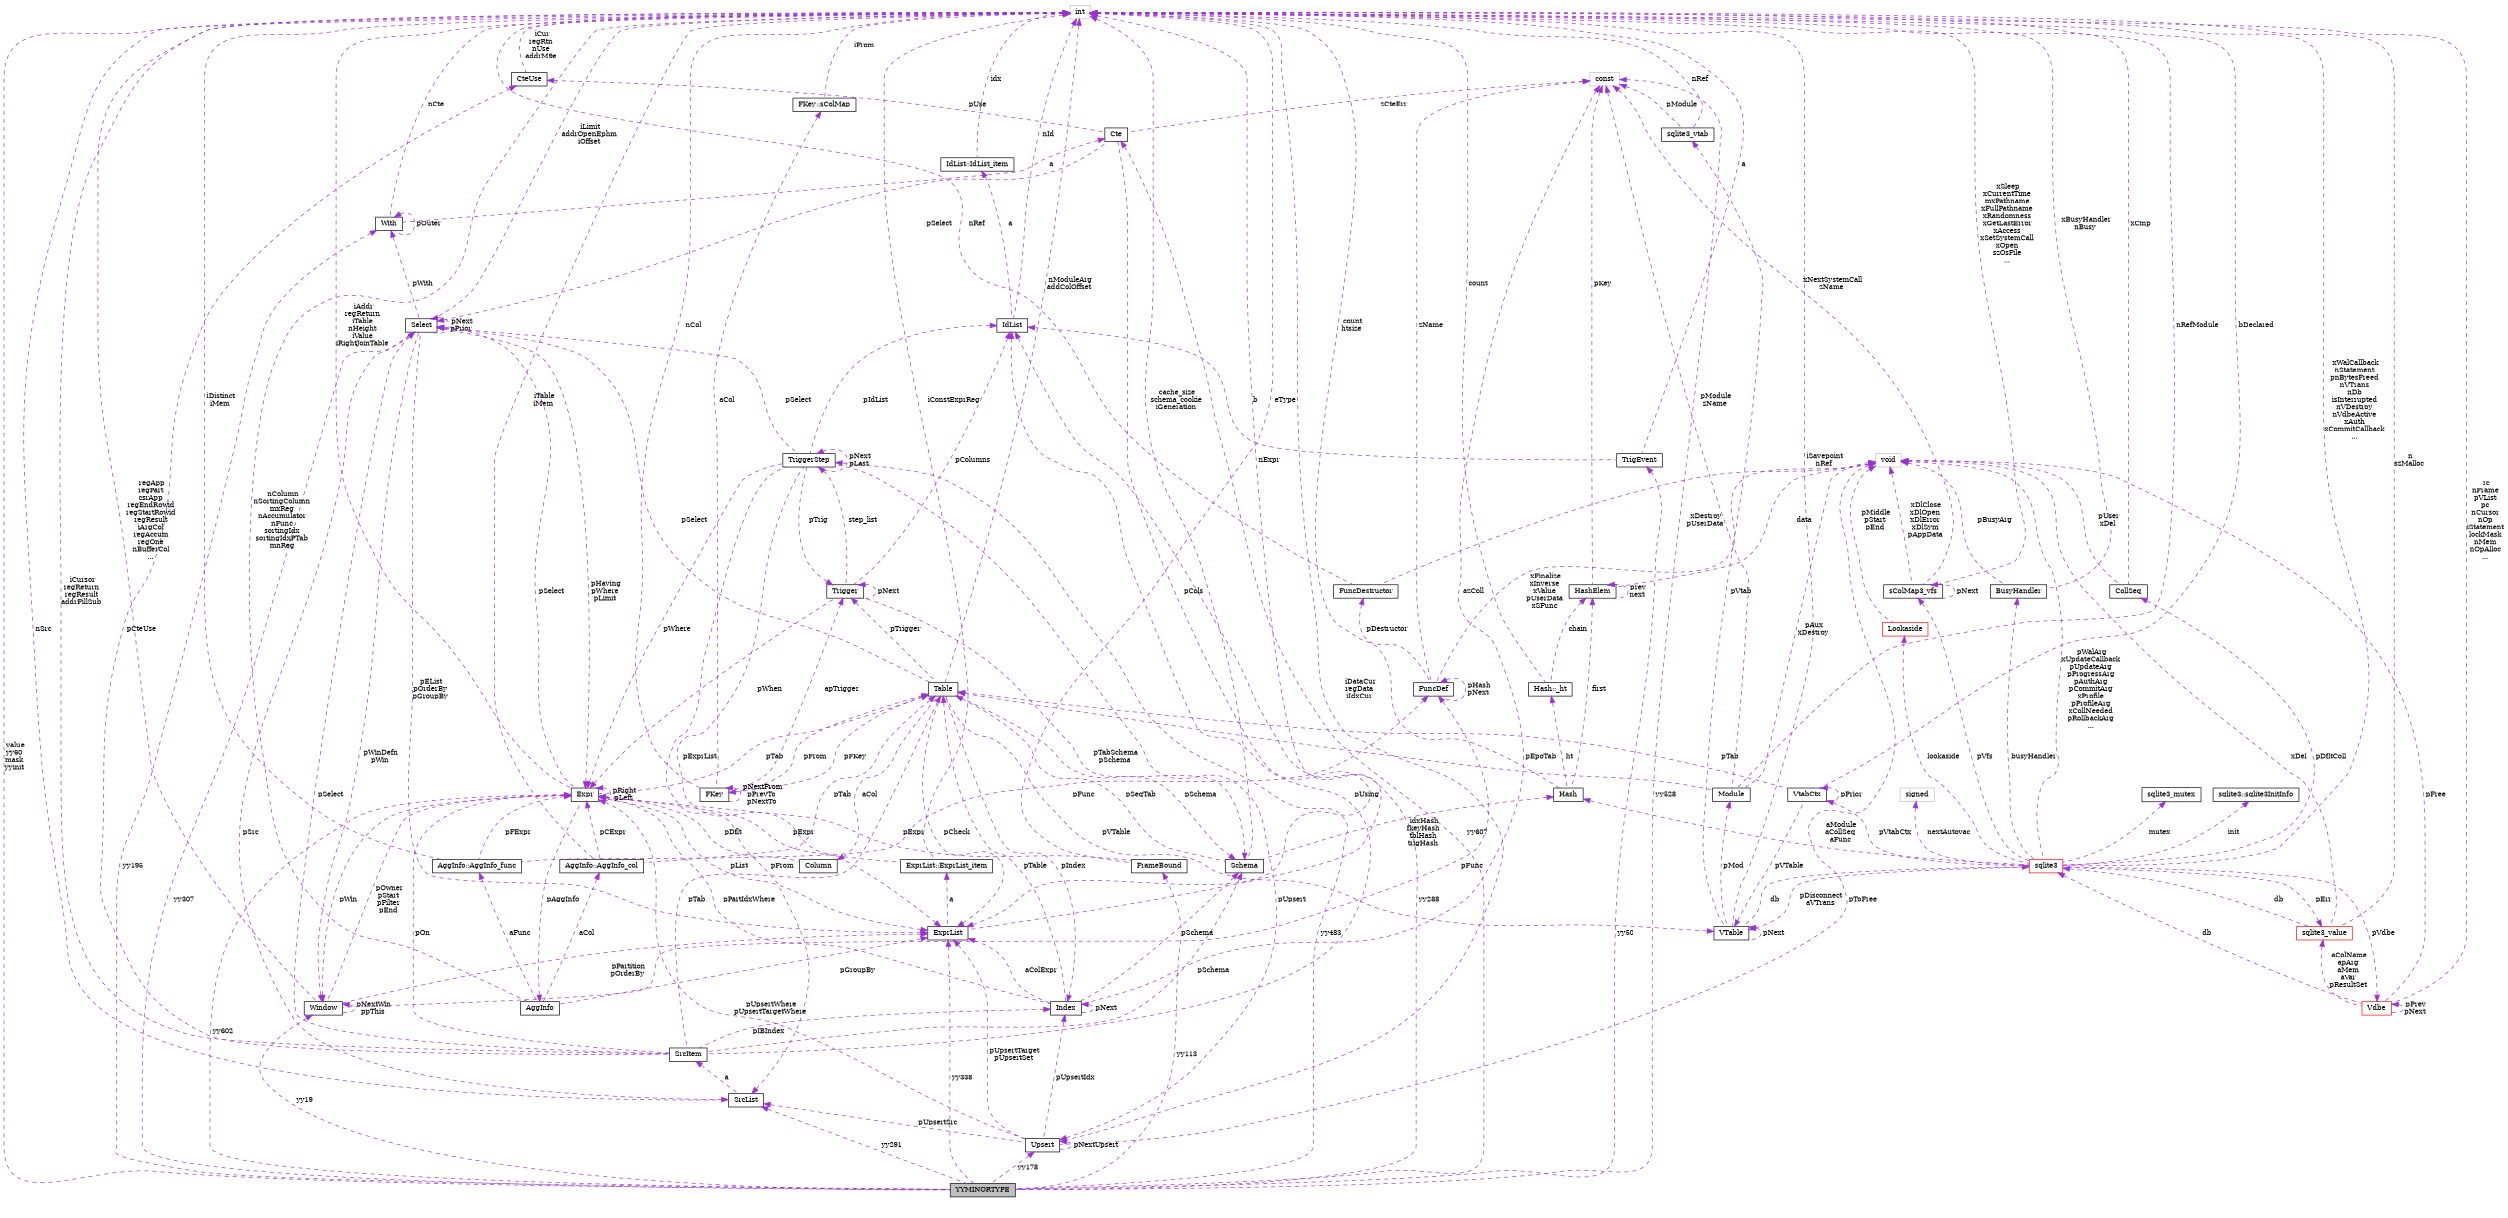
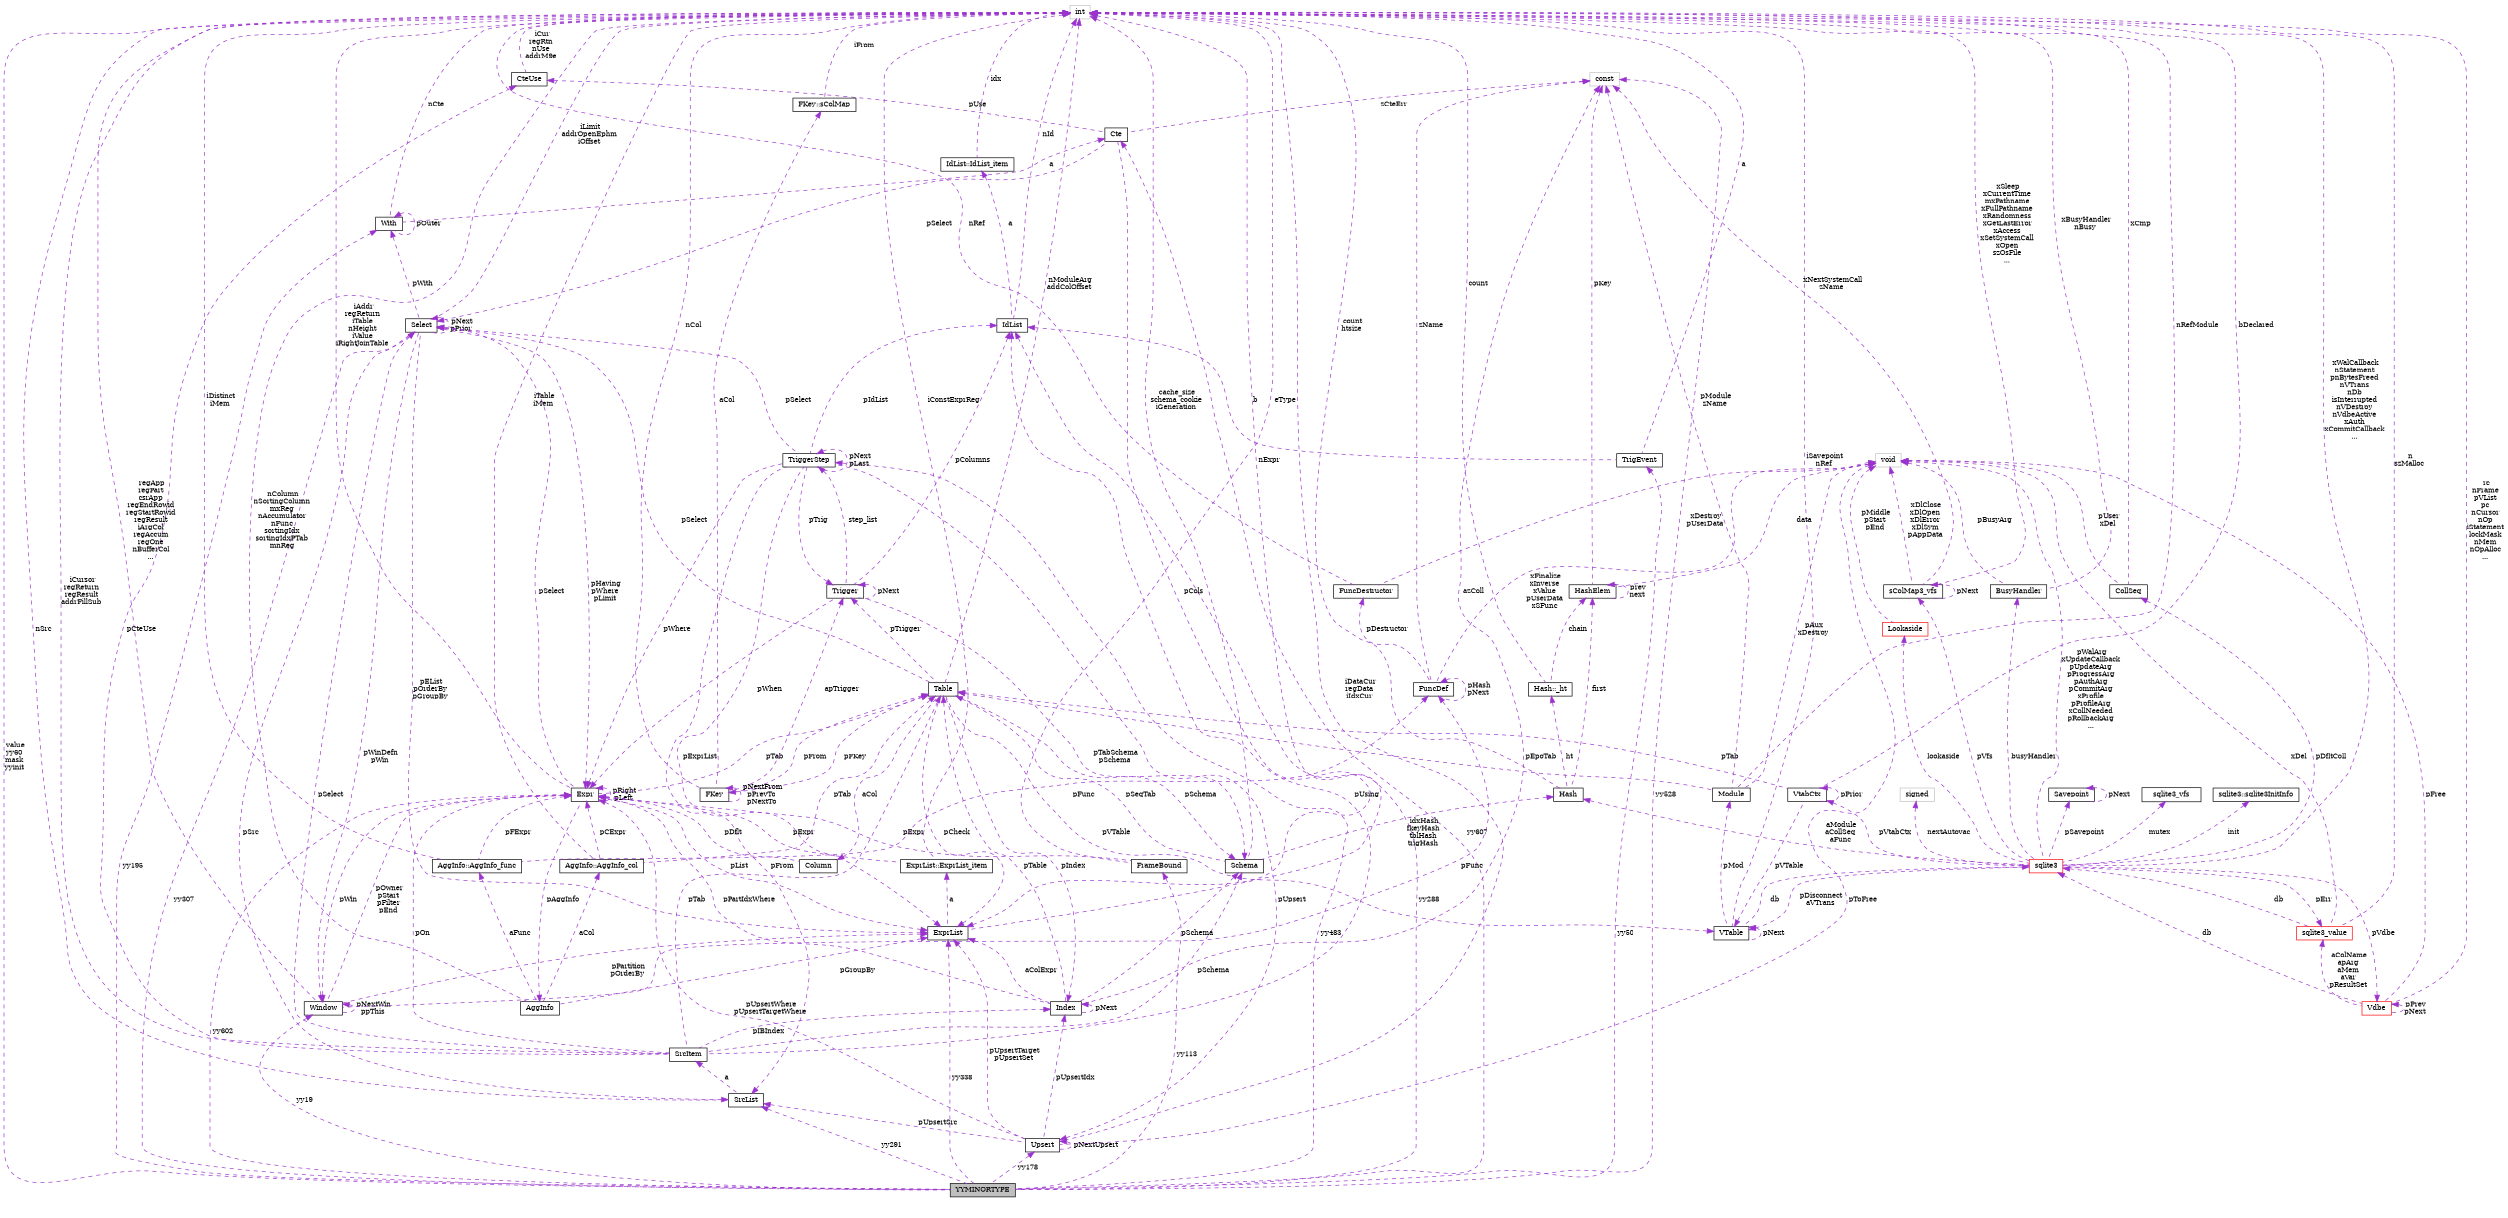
node "sqlite3_vtab": removed
node "Savepoint": added
node "sqlite3_mutex": label "sqlite3_mutex" -> "sqlite3_vfs"
